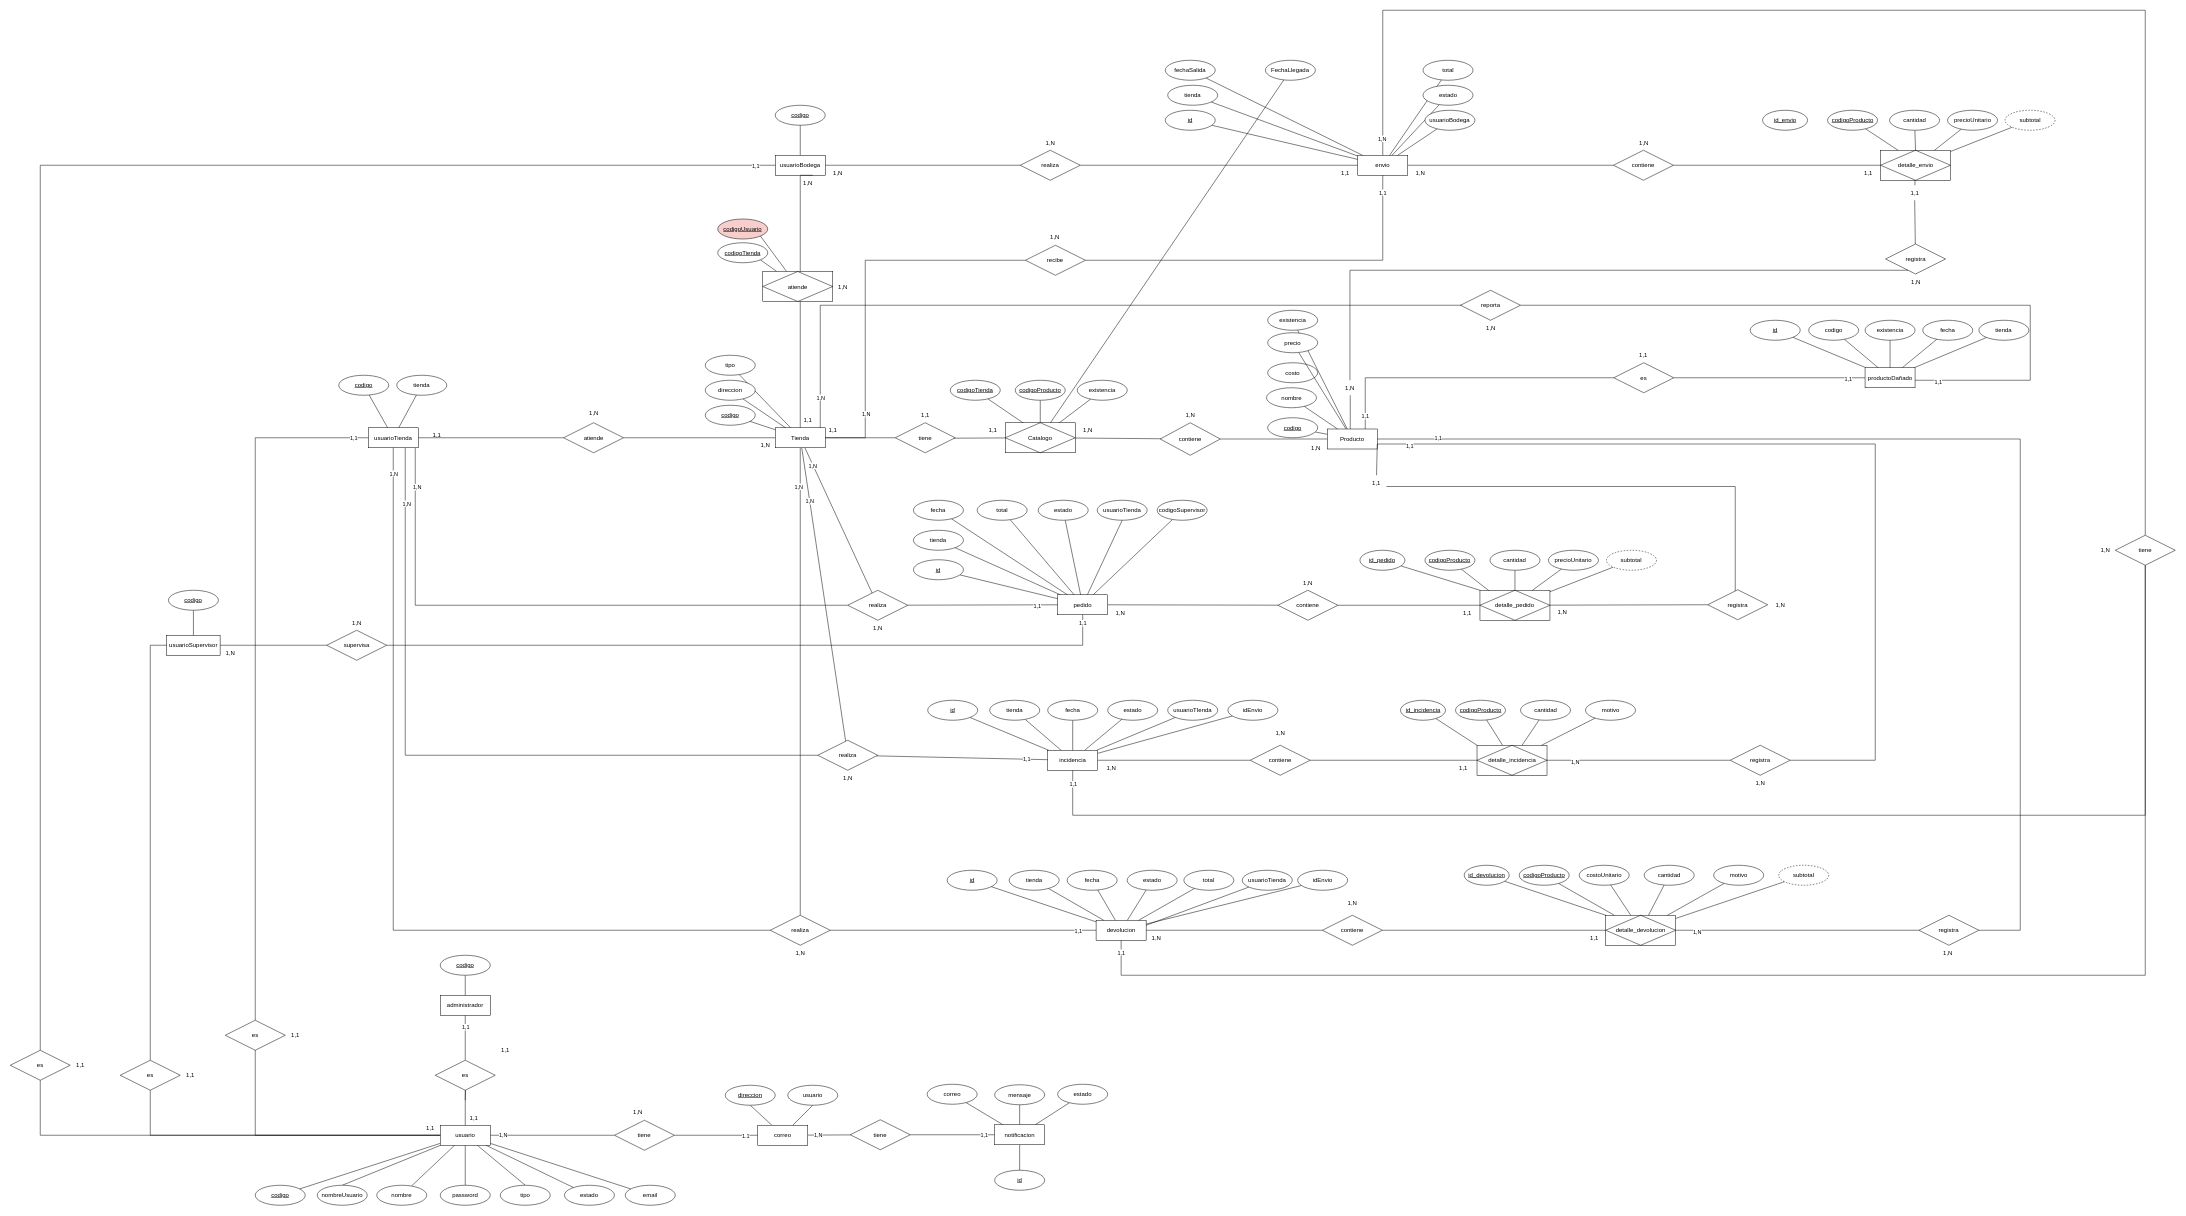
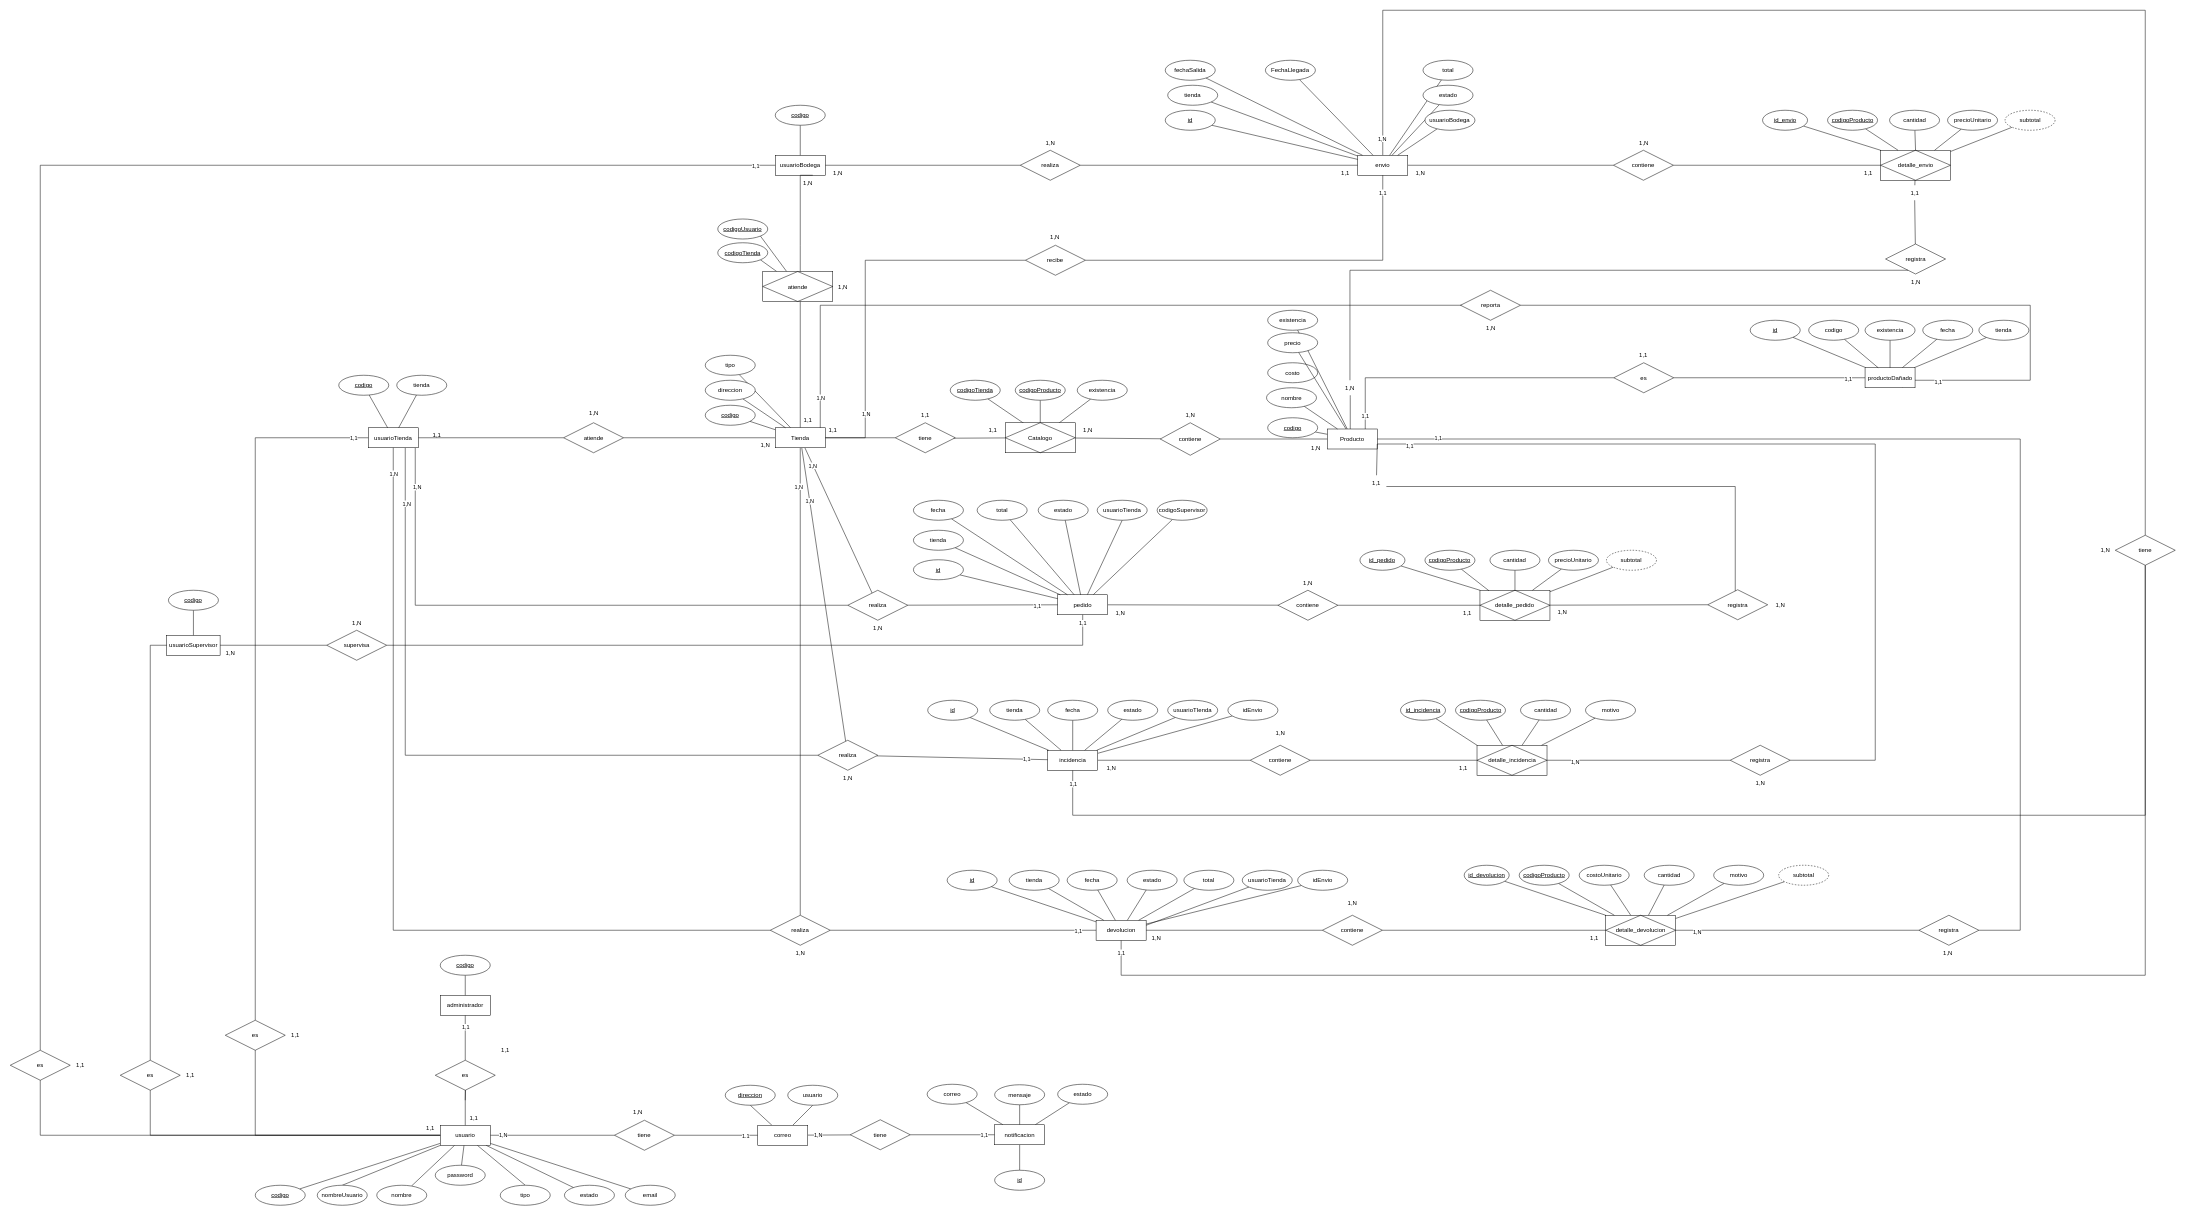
edge "id_envio" -- "detalle_envio": added
node "codigoUsuario": fillcolor #f8cecc -> #ffffff
edge "FechaLlegada" -- "Catalogo": now "FechaLlegada" -- "envio"
node "password": moved (465, 1195) -> (460, 1175)
